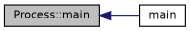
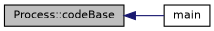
node "Process::main": label "Process::main" -> "Process::codeBase"
